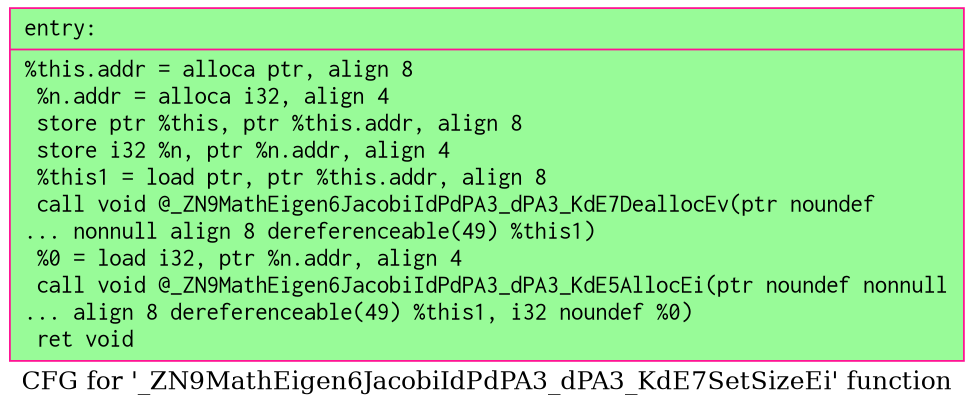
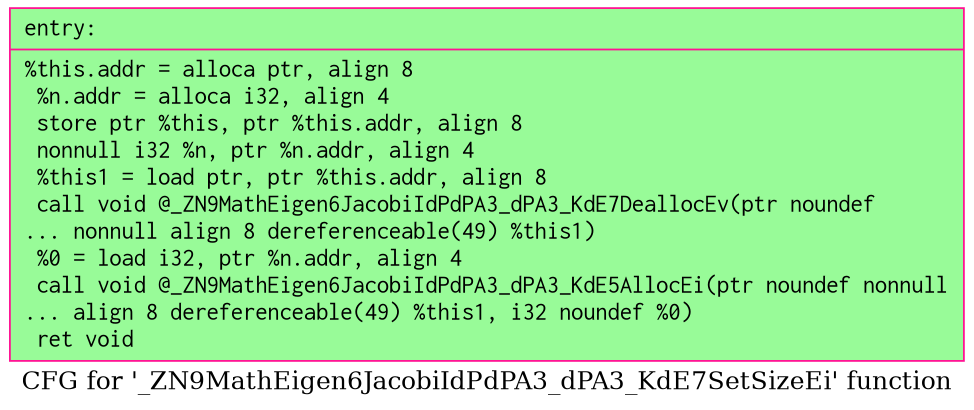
node "entry:": text "store i32 %n, ptr %n.addr, align 4" -> "nonnull i32 %n, ptr %n.addr, align 4"
